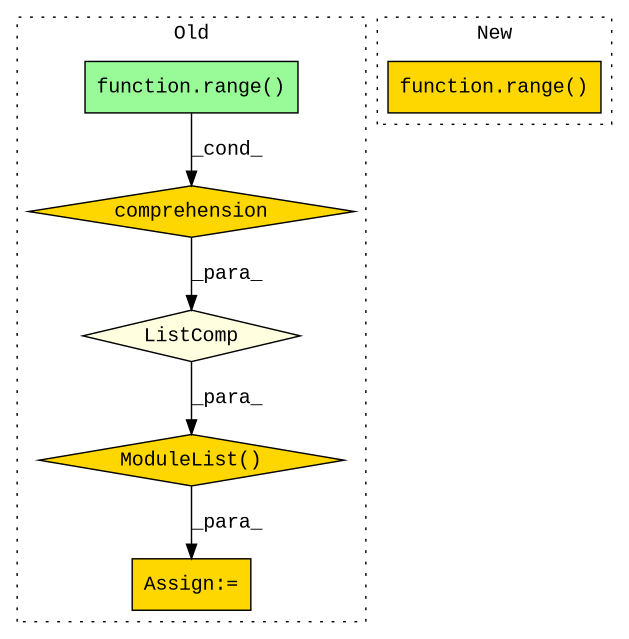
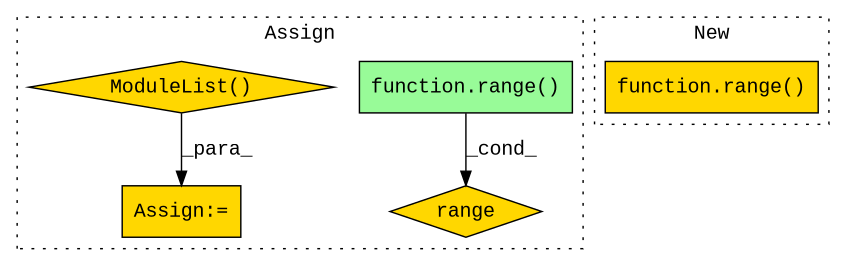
cluster "Old": label "Old" -> "Assign"
node "comprehension": label "comprehension" -> "range"
node "ListComp": removed
